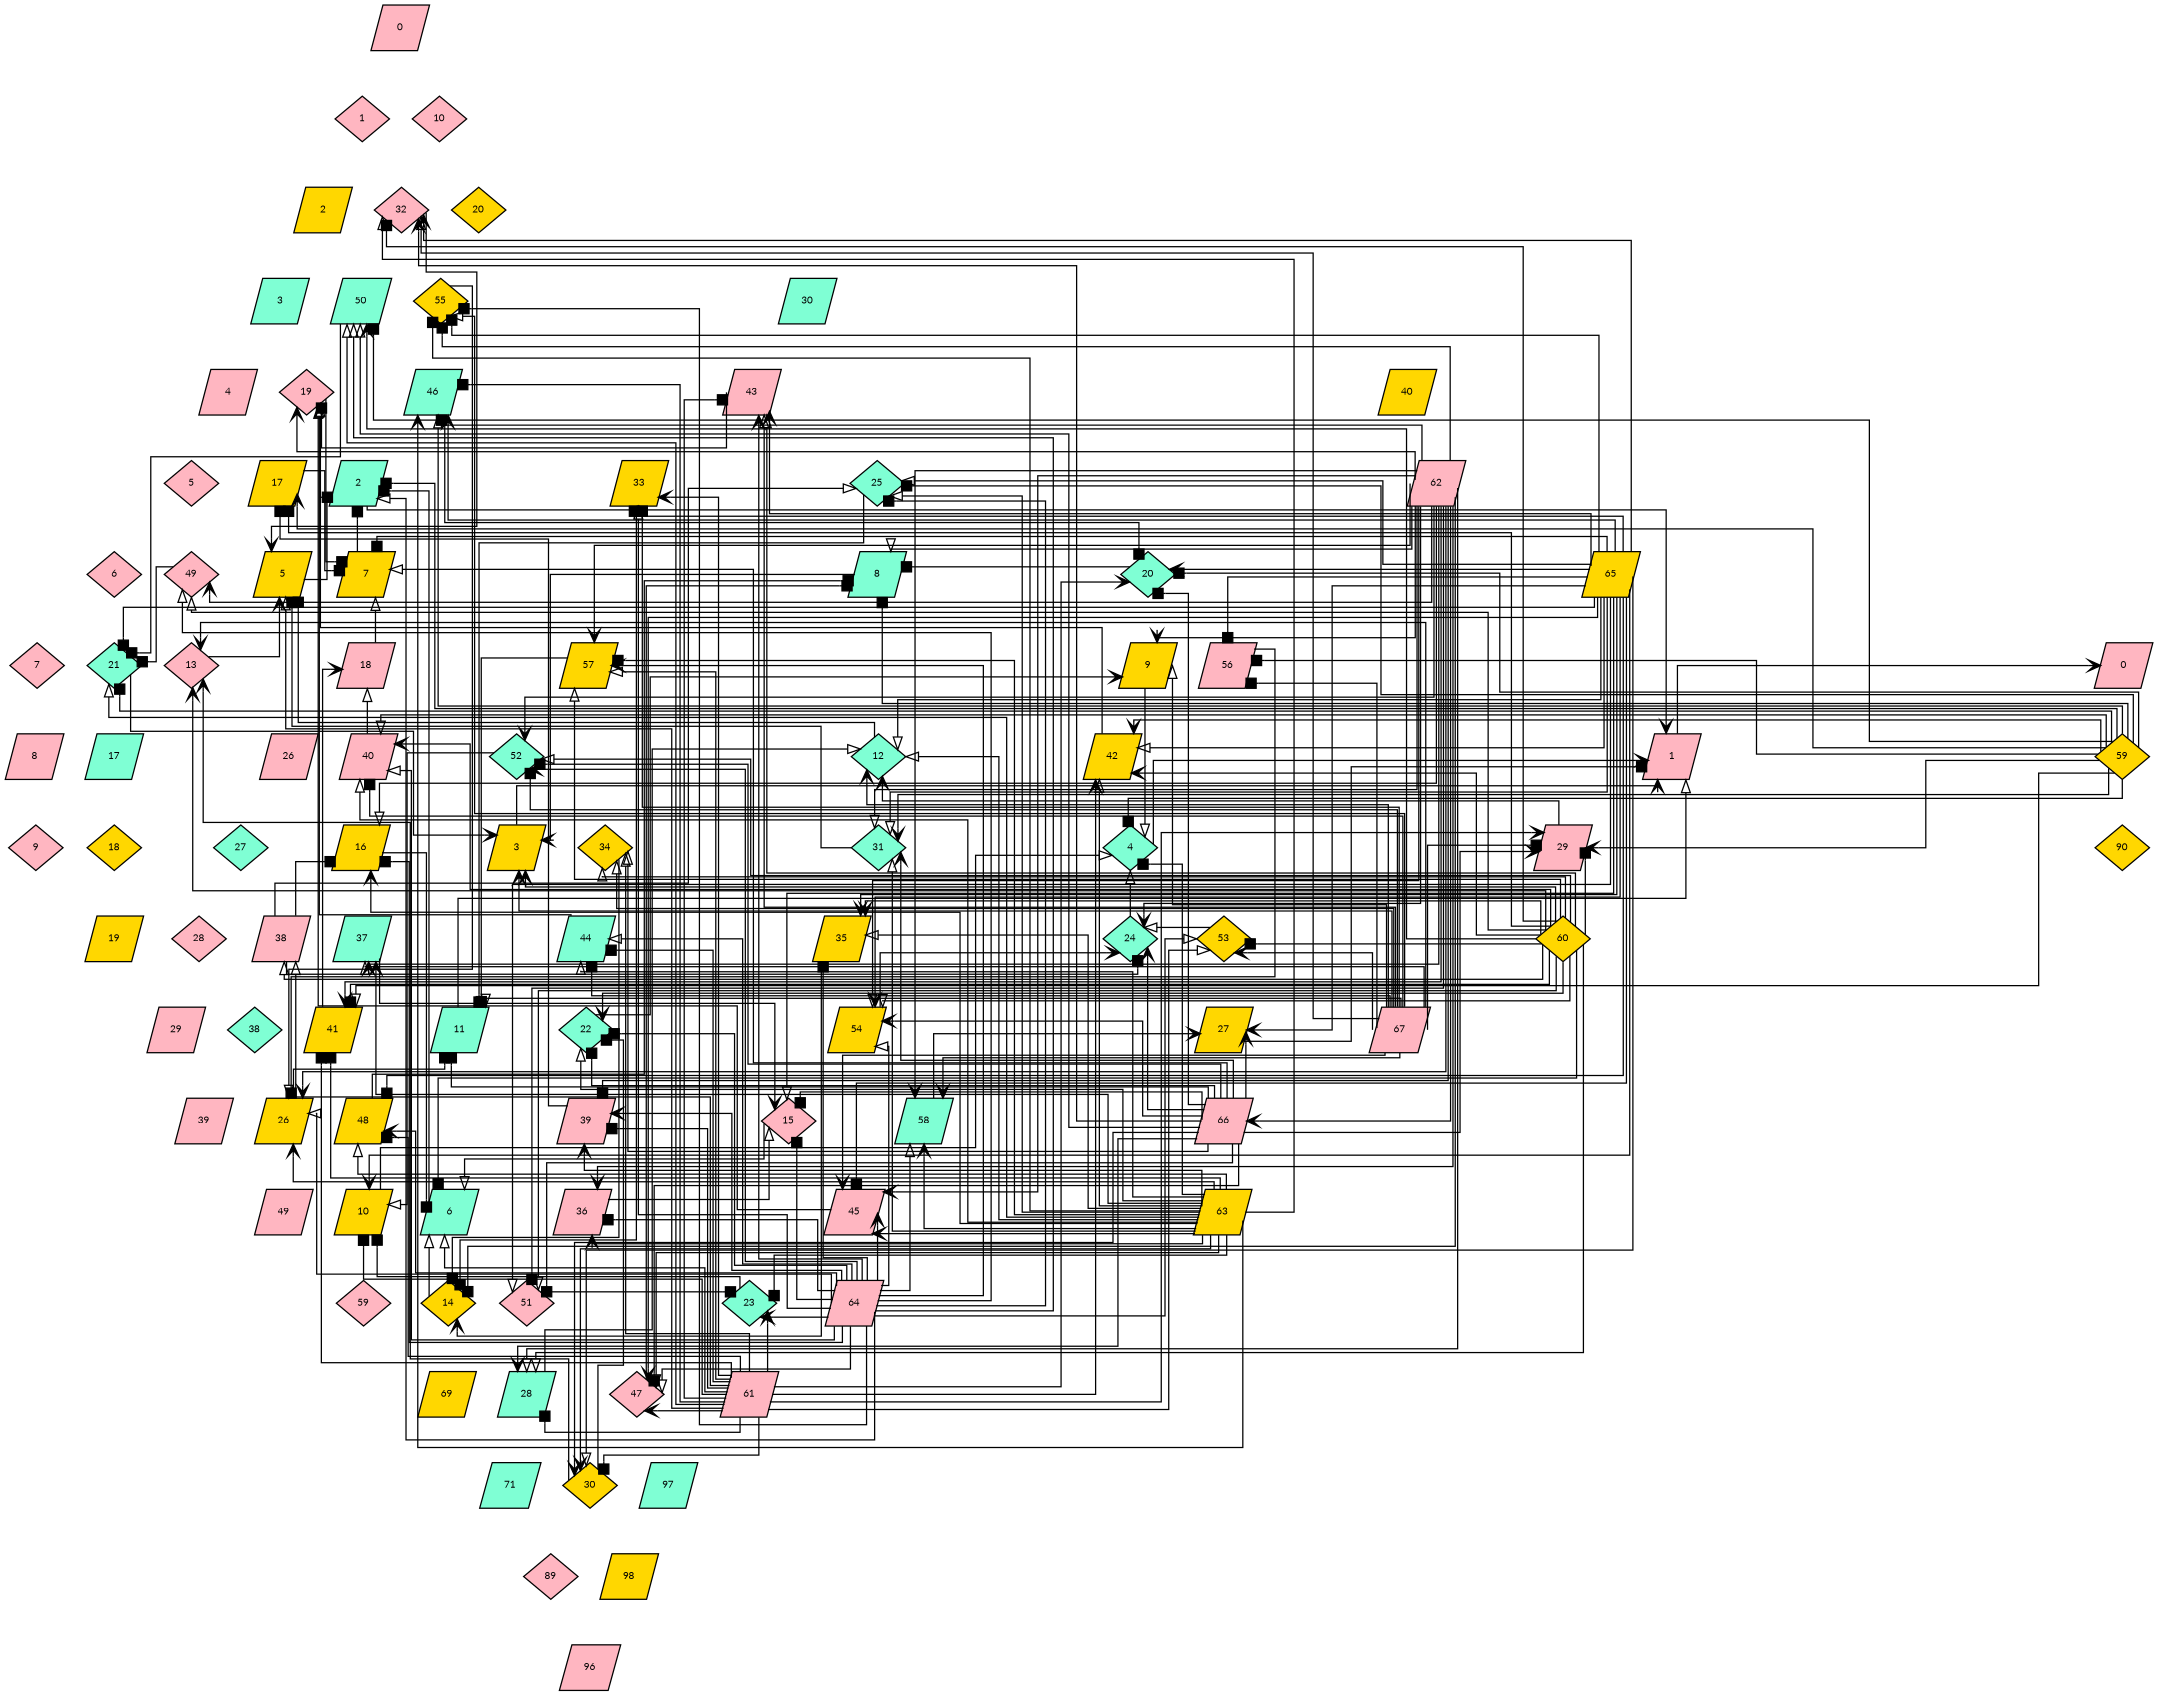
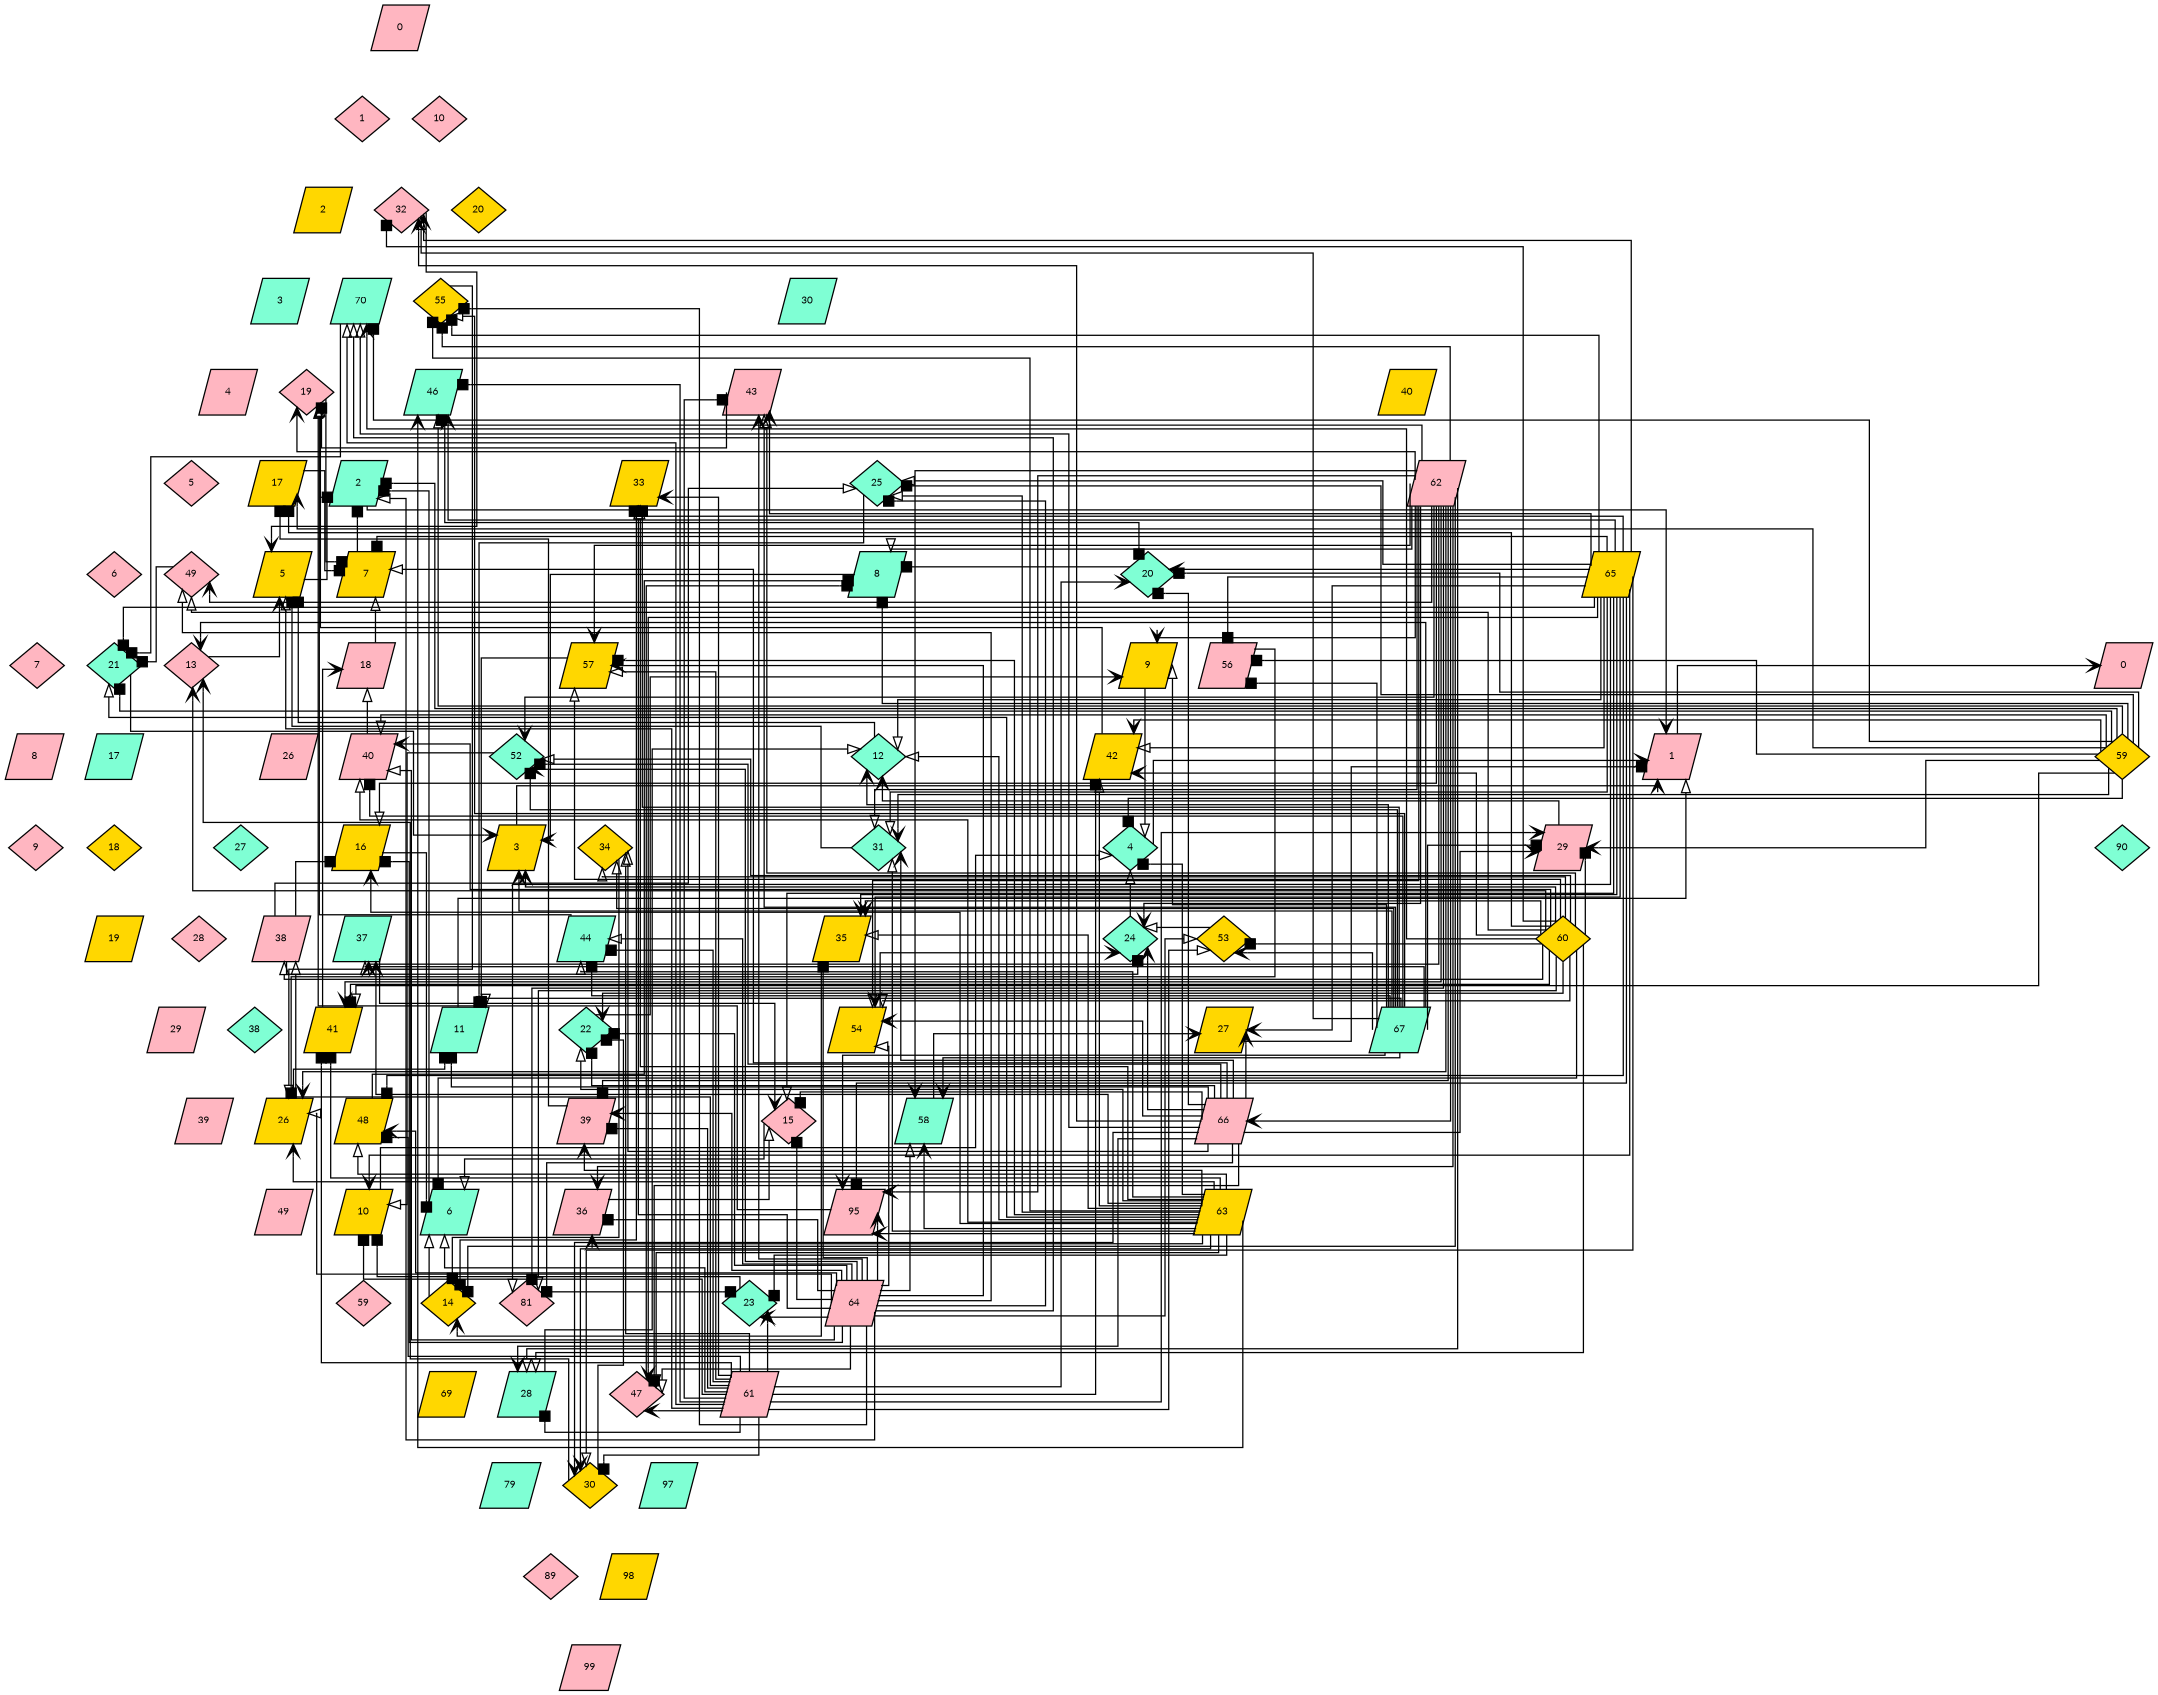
edge "63" -> "32": now "63" -> "33"
node "50": label "50" -> "70"
node "90": fillcolor gold -> aquamarine
node "67": fillcolor lightpink -> aquamarine
node "45": label "45" -> "95"
edge "61" -> "42": arrowhead vee -> box
node "51": label "51" -> "81"
node "71": label "71" -> "79"
node "96": label "96" -> "99"
